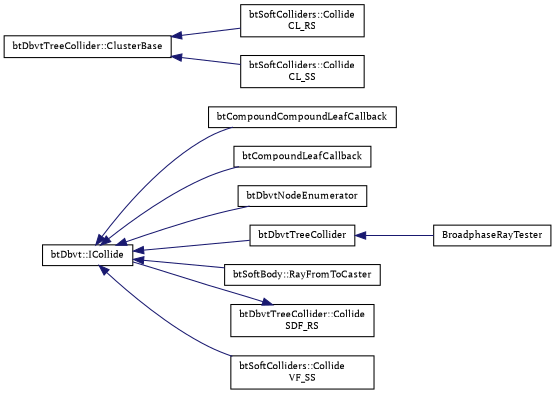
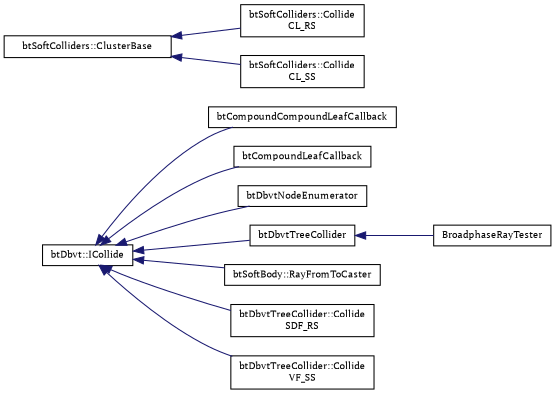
node "btDbvtTreeCollider::ClusterBase": label "btDbvtTreeCollider::ClusterBase" -> "btSoftColliders::ClusterBase"
edge "btDbvt::ICollide" -> "btDbvtTreeCollider::Collide SDF_RS": reversed
node "btSoftColliders::Collide VF_SS": label "btSoftColliders::Collide VF_SS" -> "btDbvtTreeCollider::Collide VF_SS"
